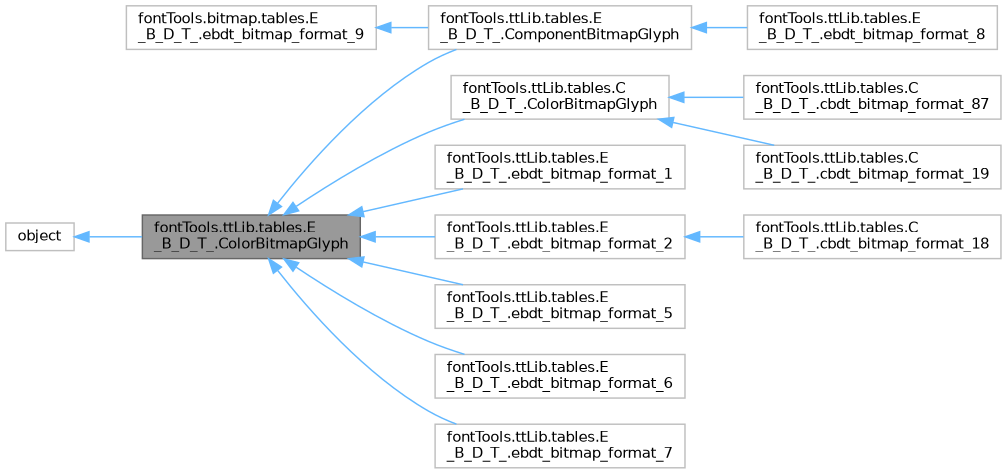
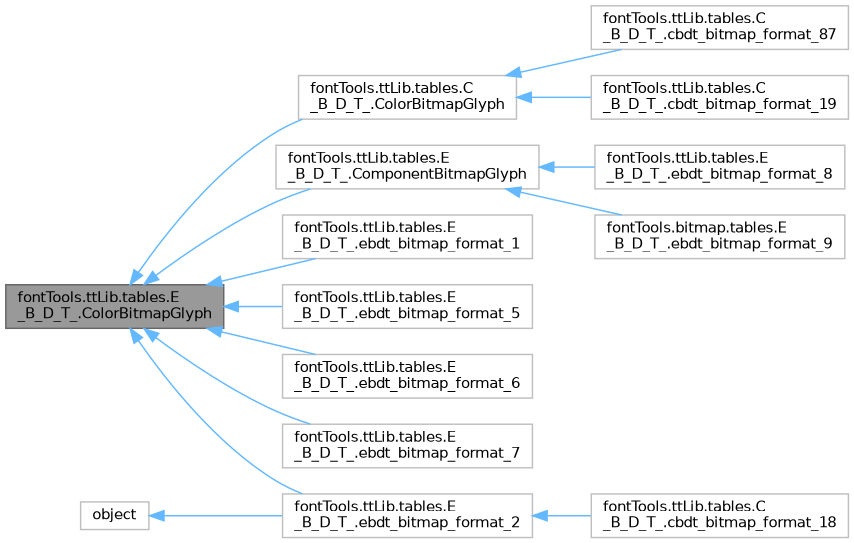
edge "fontTools.ttLib.tables.E _B_D_T_.ComponentBitmapGlyph" -> "fontTools.bitmap.tables.E _B_D_T_.ebdt_bitmap_format_9": reversed
edge "fontTools.ttLib.tables.E _B_D_T_.ColorBitmapGlyph" -> "object": now "fontTools.ttLib.tables.E _B_D_T_.ebdt_bitmap_format_2" -> "object"
